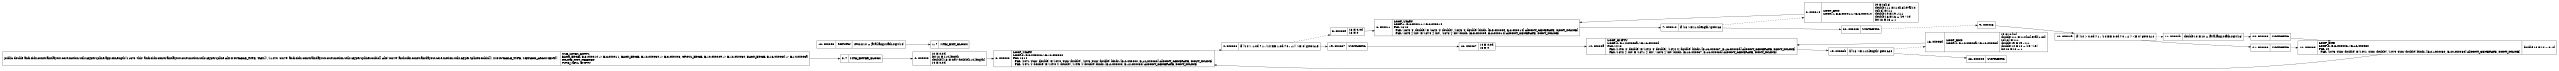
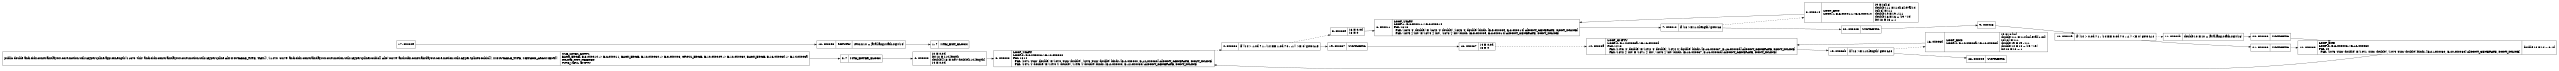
edge "22: 0x0025" -> "9: 0x0025": style dashed -> solid
node "17: 0x004e": added
edge "13: 0x0037" -> "14: 0x003a": style solid -> dashed
